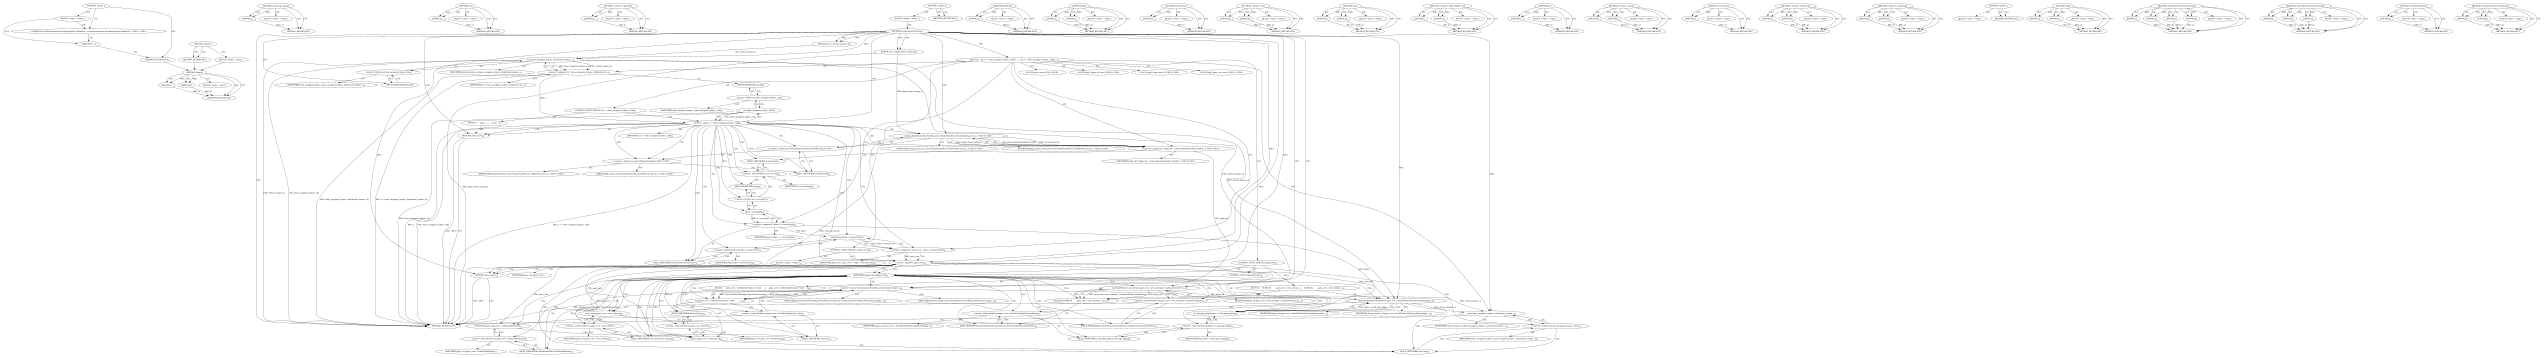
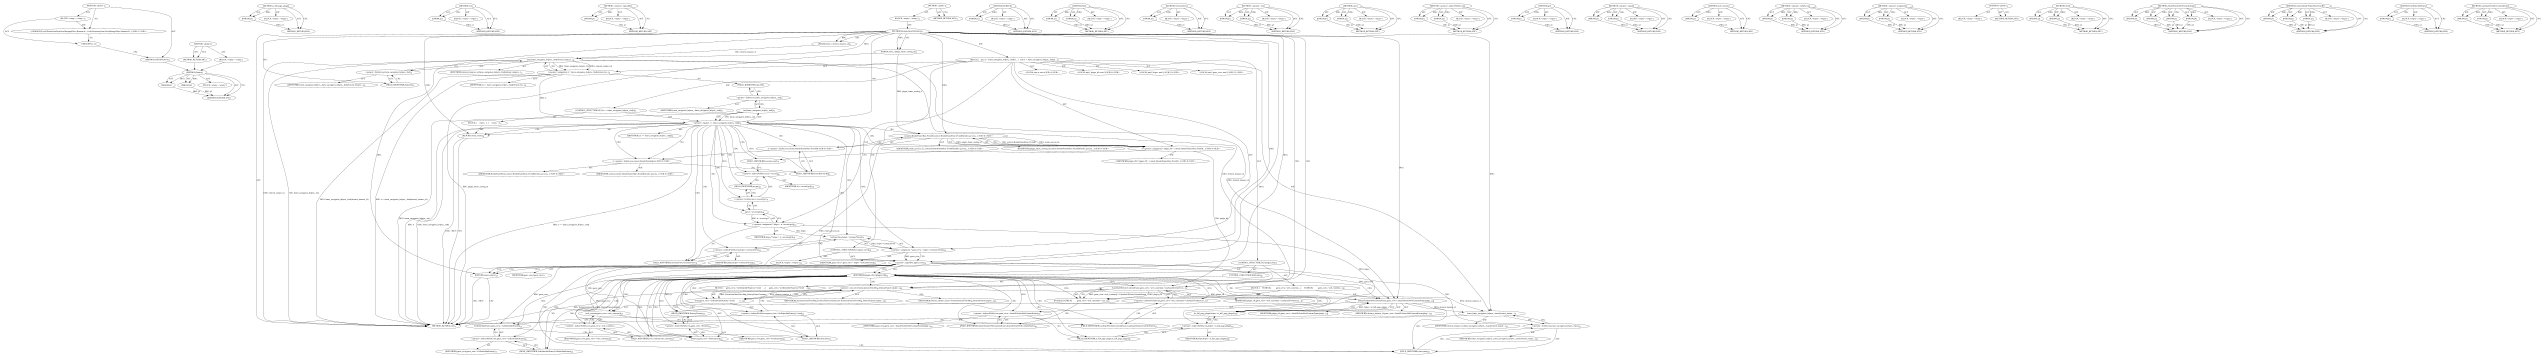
edge "(<operator>.indirectFieldAccess,it->second)" -> "(FIELD_IDENTIFIER,second,second)": removed, label "AST:"
